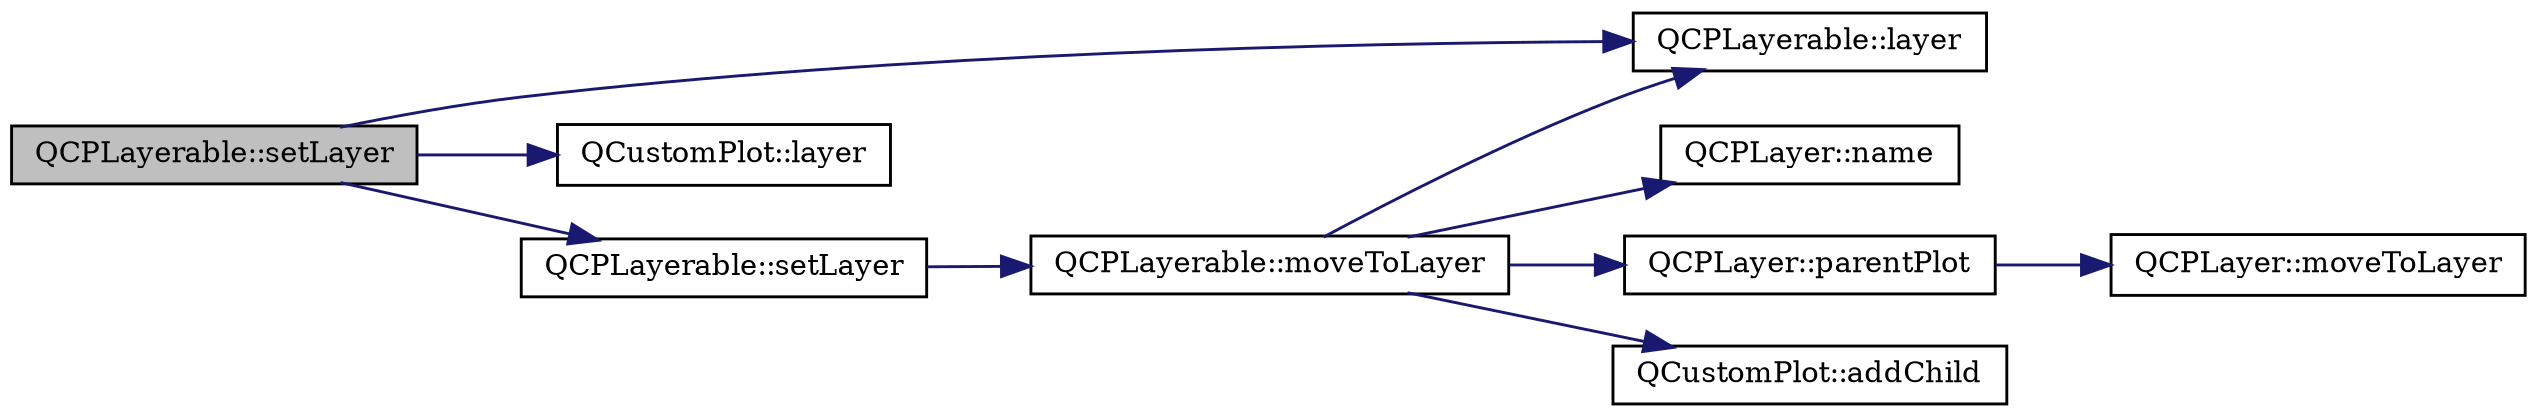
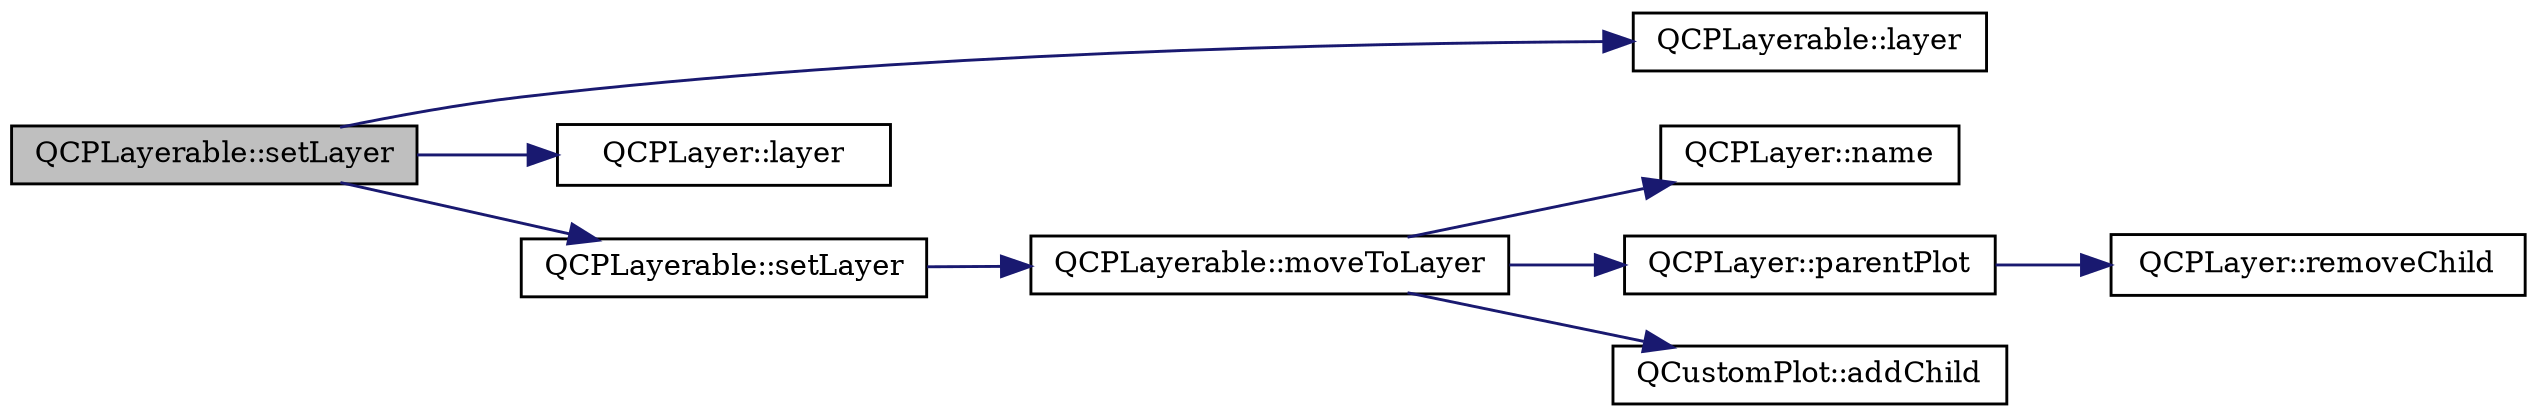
edge "QCPLayerable::moveToLayer" -> "QCPLayerable::layer": removed
node "QCustomPlot::layer": label "QCustomPlot::layer" -> "QCPLayer::layer"
node "QCPLayer::moveToLayer": label "QCPLayer::moveToLayer" -> "QCPLayer::removeChild"
